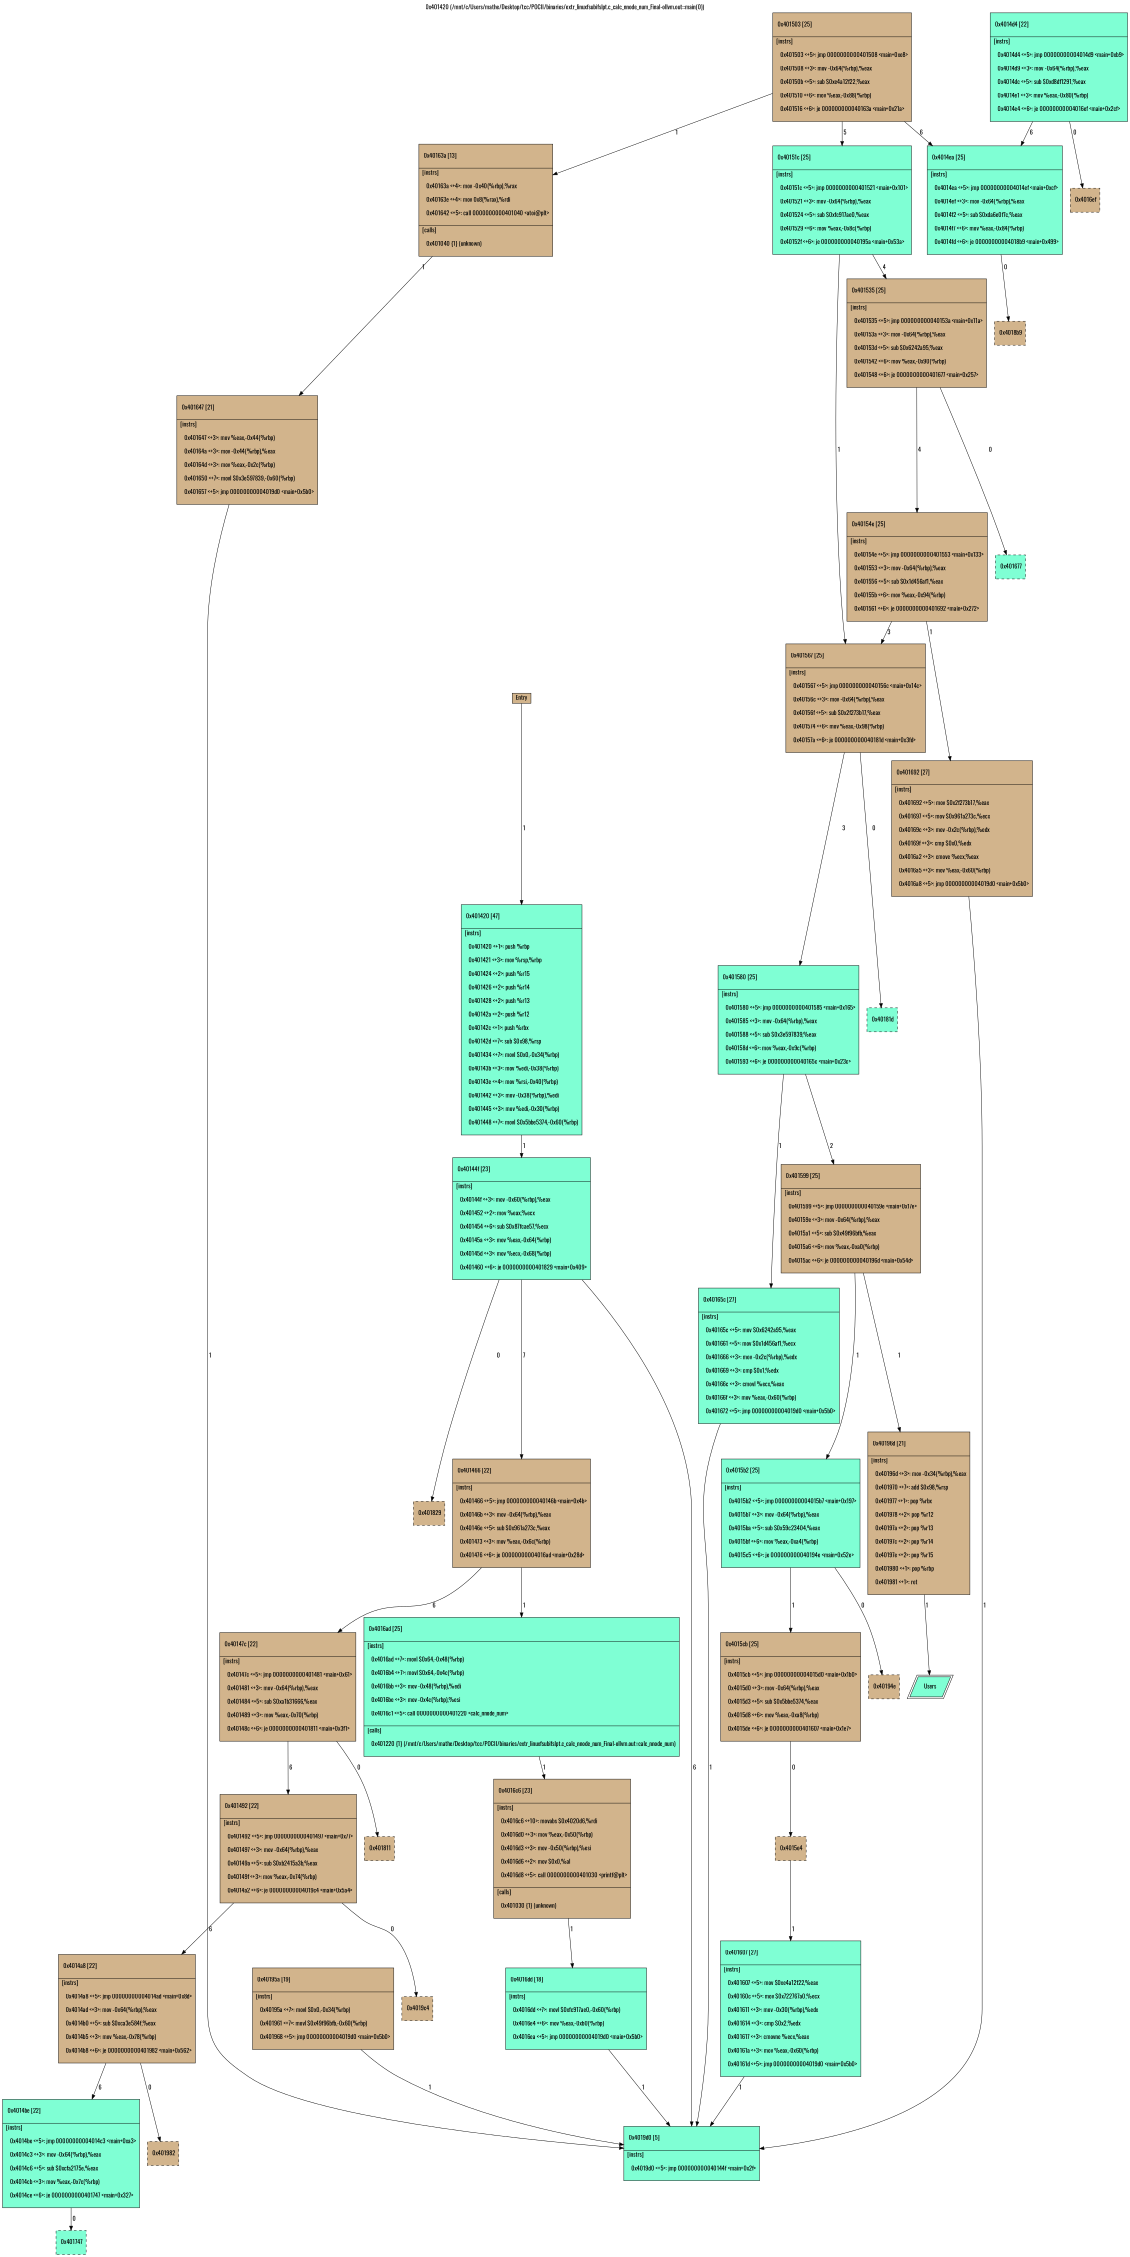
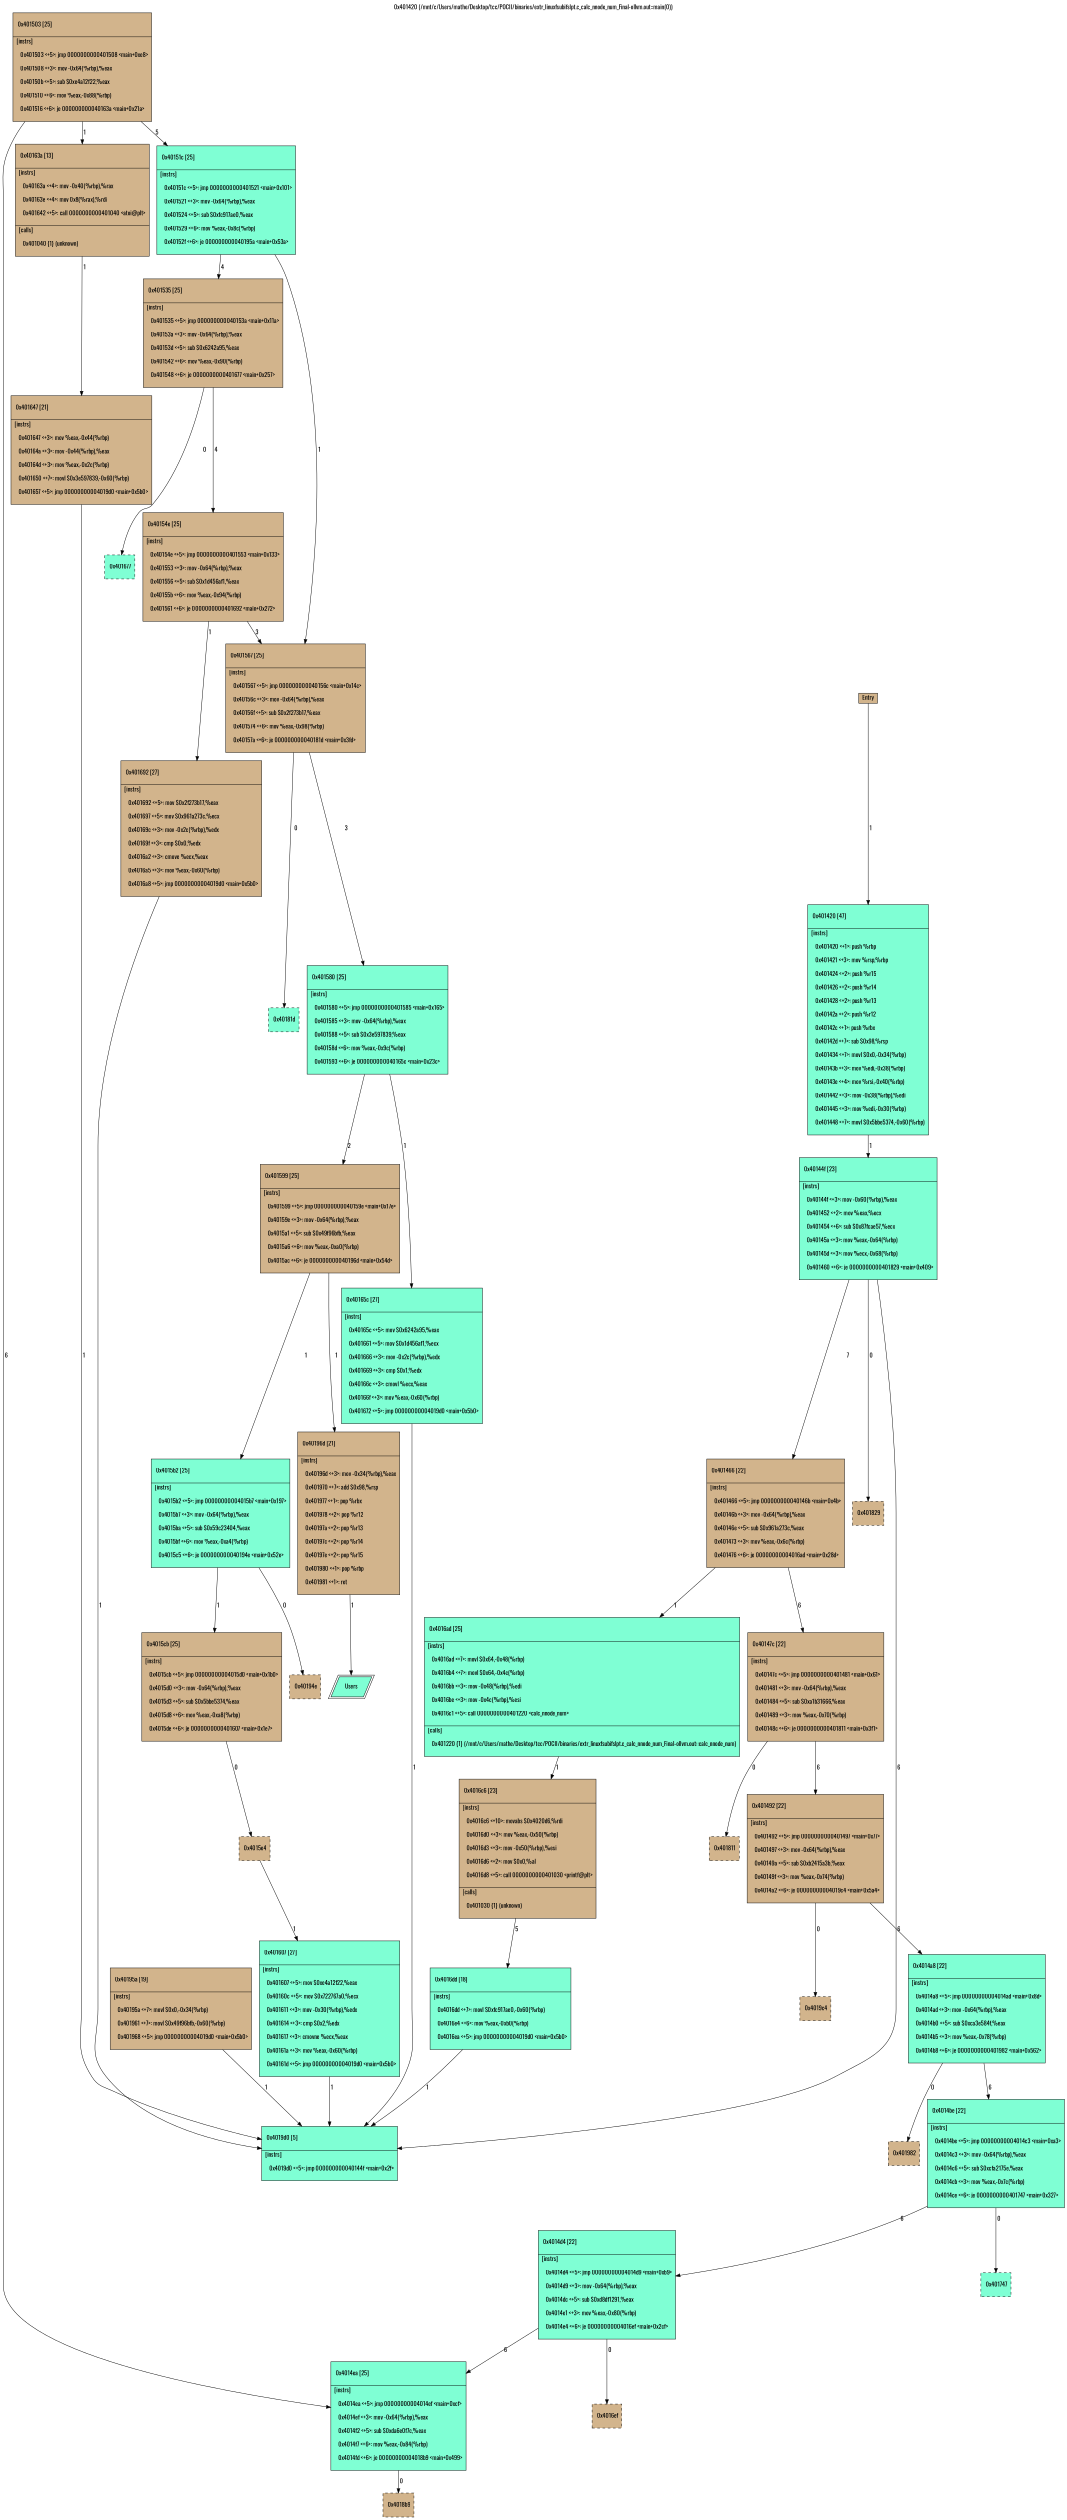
edge "0x4016c6 [23]" -> "0x4016dd [18]": label " 1" -> " 5"
node "0x4014a8 [22]": fillcolor tan -> aquamarine
edge "0x4014be [22]" -> "0x4014d4 [22]": added, label "6"
